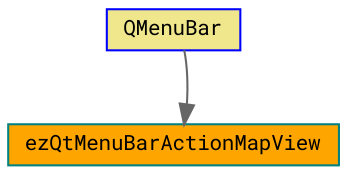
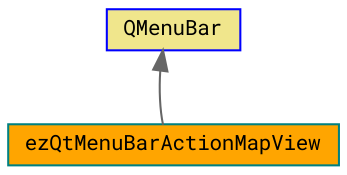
edge "QMenuBar" -> "ezQtMenuBarActionMapView": reversed
